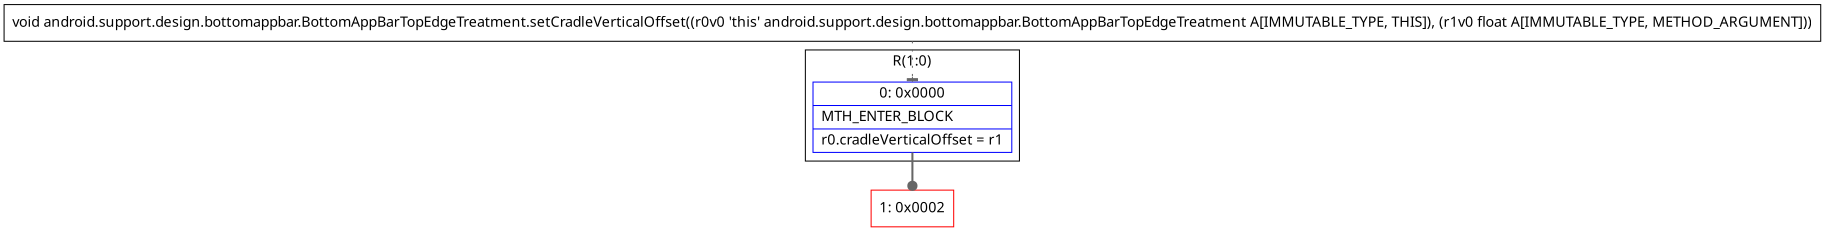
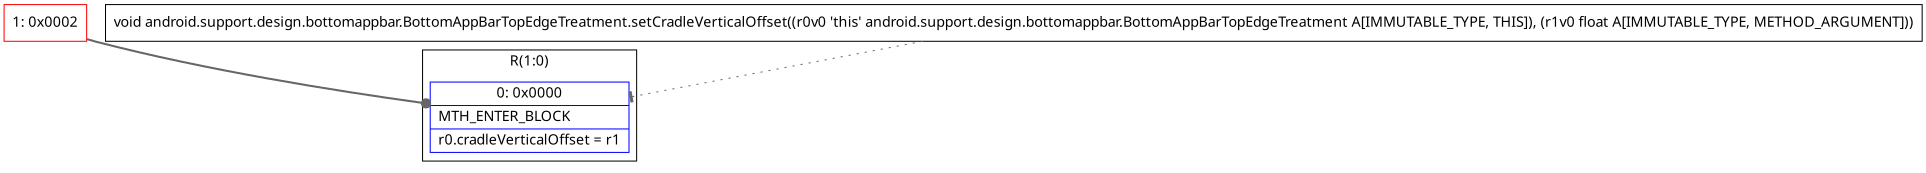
edge "0: 0x0000" -> "1: 0x0002": reversed
